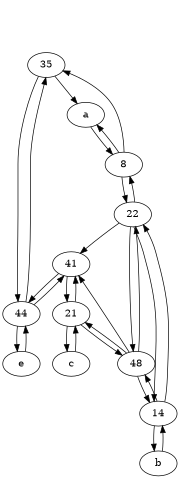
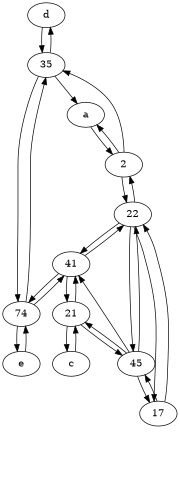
node "d": added
node "8": label "8" -> "2"
edge "41" -> "22": added
node "44": label "44" -> "74"
node "48": label "48" -> "45"
node "14": label "14" -> "17"
node "b": removed
